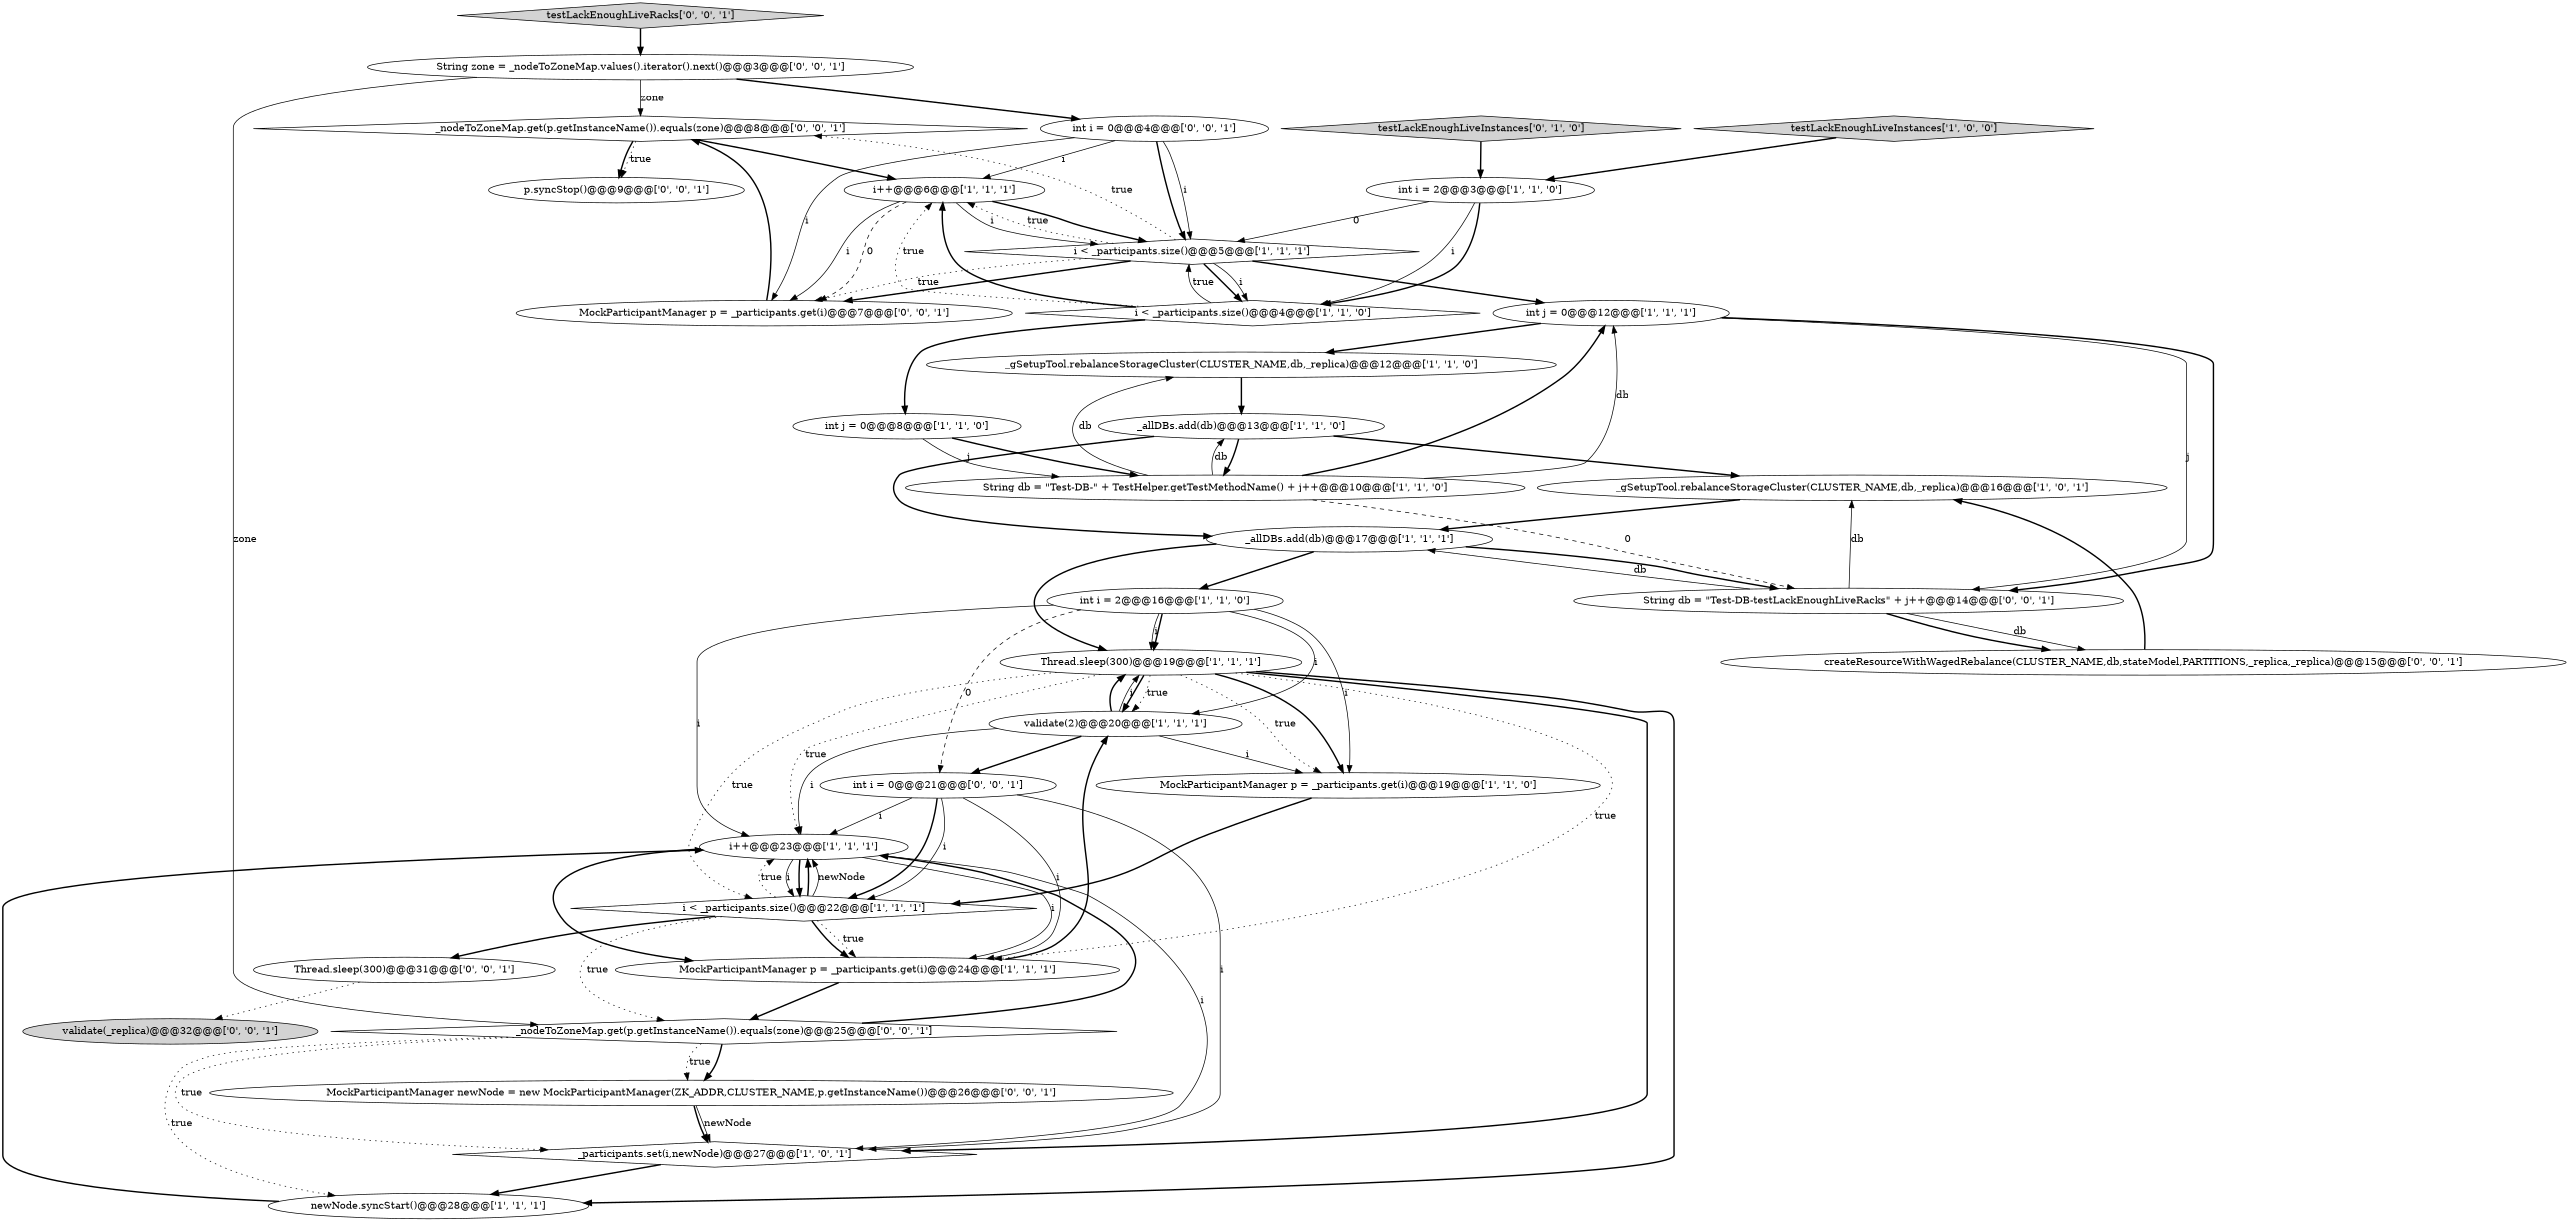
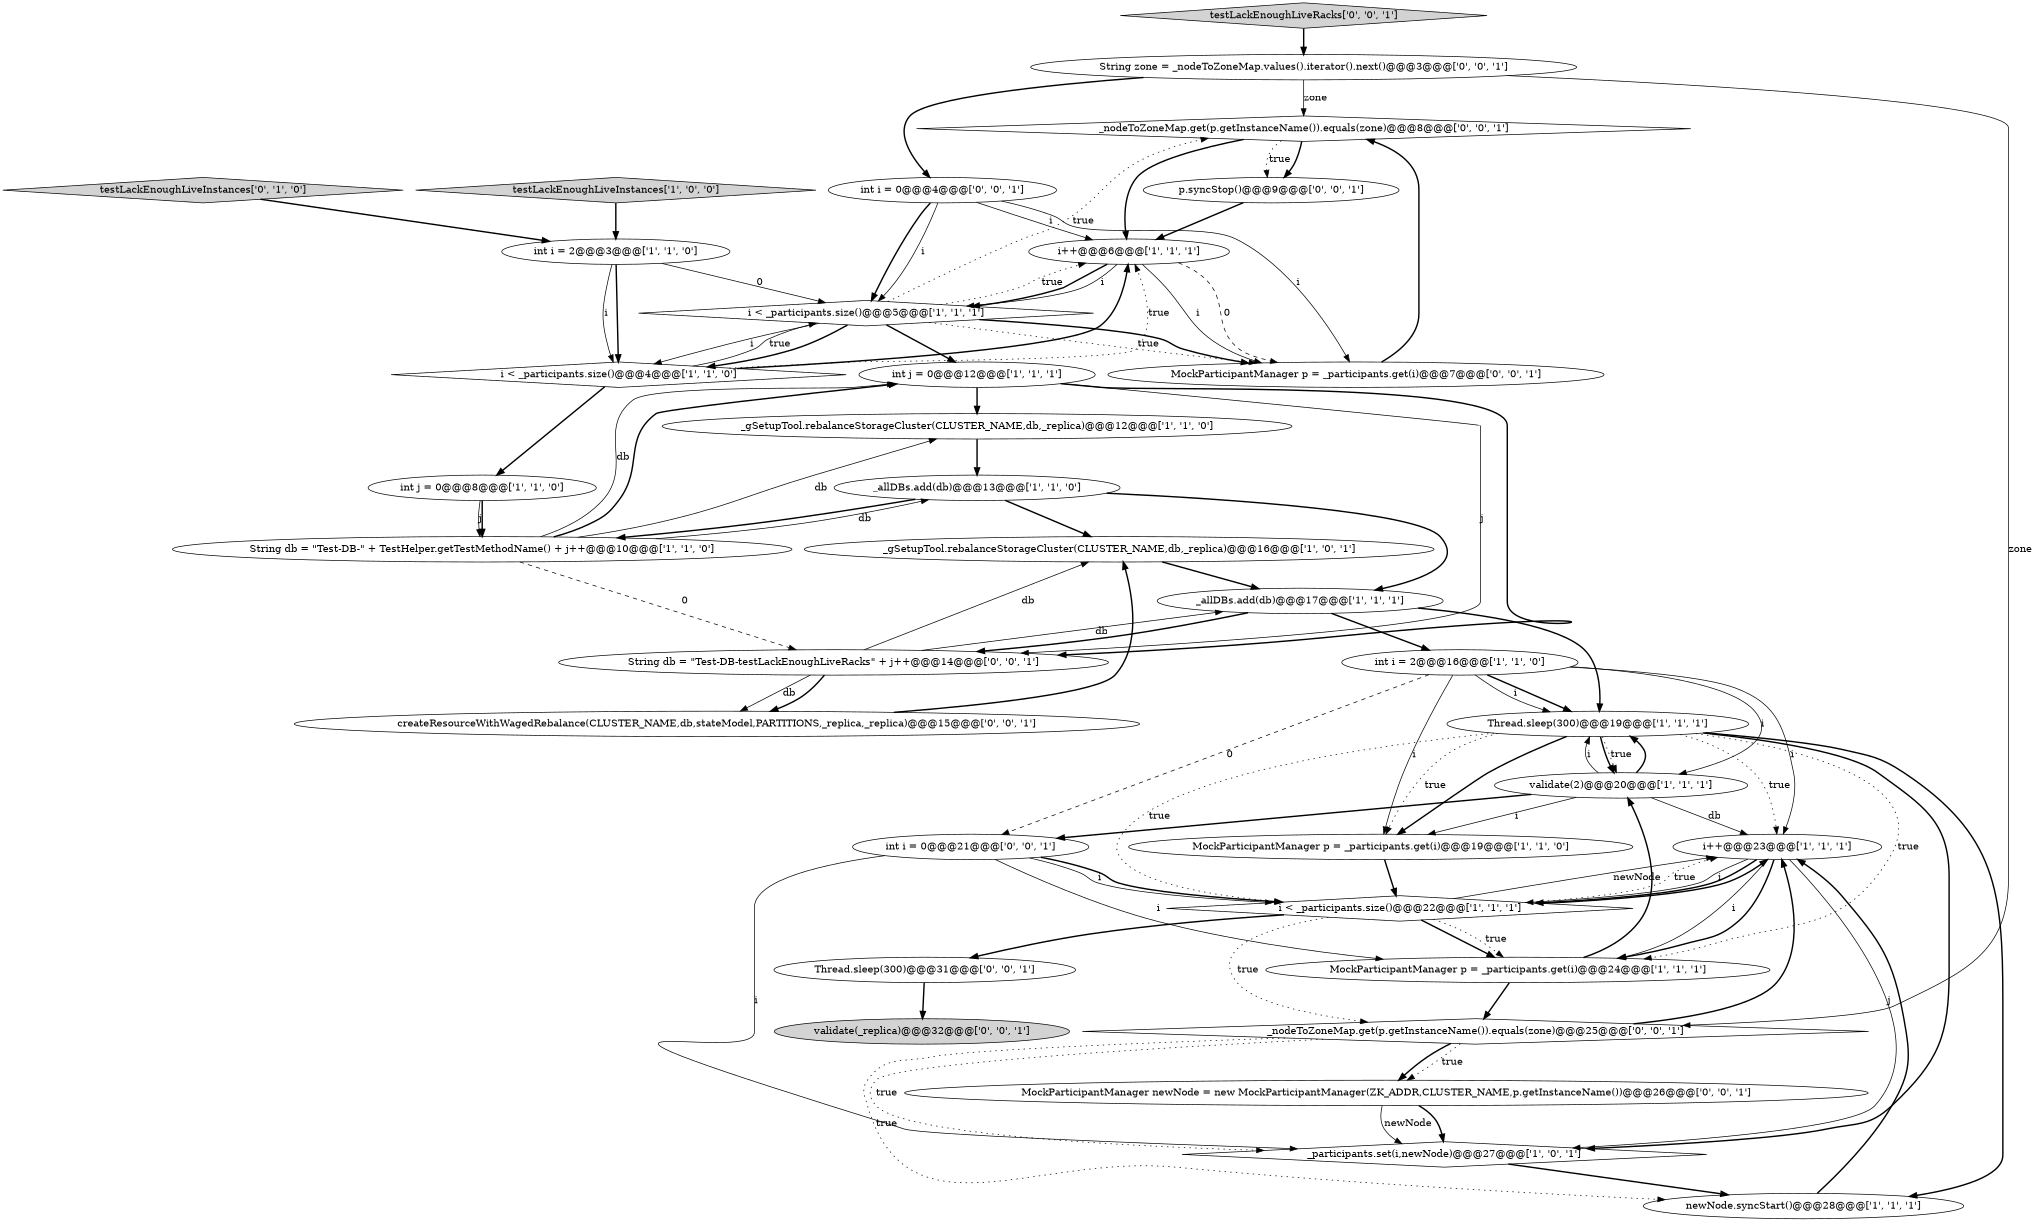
edge "p.syncStop()@@@9@@@['0', '0', '1']" -> "i++@@@6@@@['1', '1', '1']": added
edge "validate(2)@@@20@@@['1', '1', '1']" -> "i++@@@23@@@['1', '1', '1']": label "i" -> "db"
edge "int i = 0@@@21@@@['0', '0', '1']" -> "i++@@@23@@@['1', '1', '1']": removed, label "i"
edge "i++@@@23@@@['1', '1', '1']" -> "_participants.set(i,newNode)@@@27@@@['1', '0', '1']": label "i" -> "j"
edge "Thread.sleep(300)@@@31@@@['0', '0', '1']" -> "validate(_replica)@@@32@@@['0', '0', '1']": style dotted -> bold
